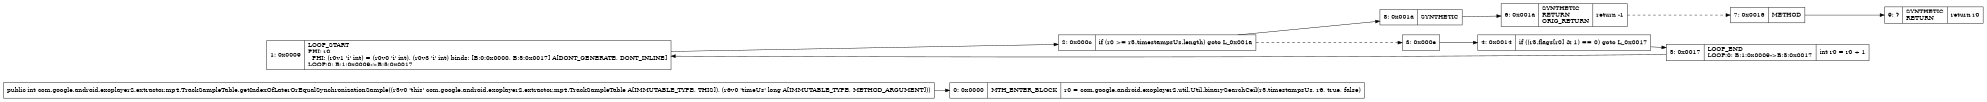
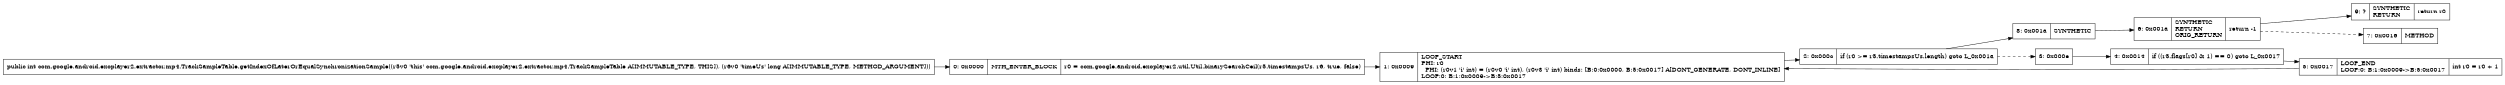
edge "7: 0x0016" -> "9: ?": now "6: 0x001a" -> "9: ?"
edge "0: 0x0000" -> "1: 0x0009": added
